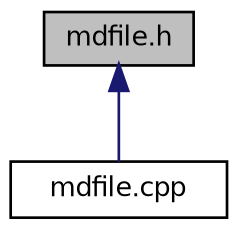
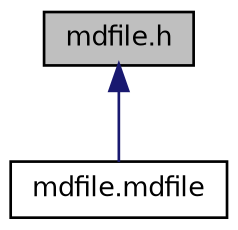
node "mdfile.cpp": label "mdfile.cpp" -> "mdfile.mdfile"
